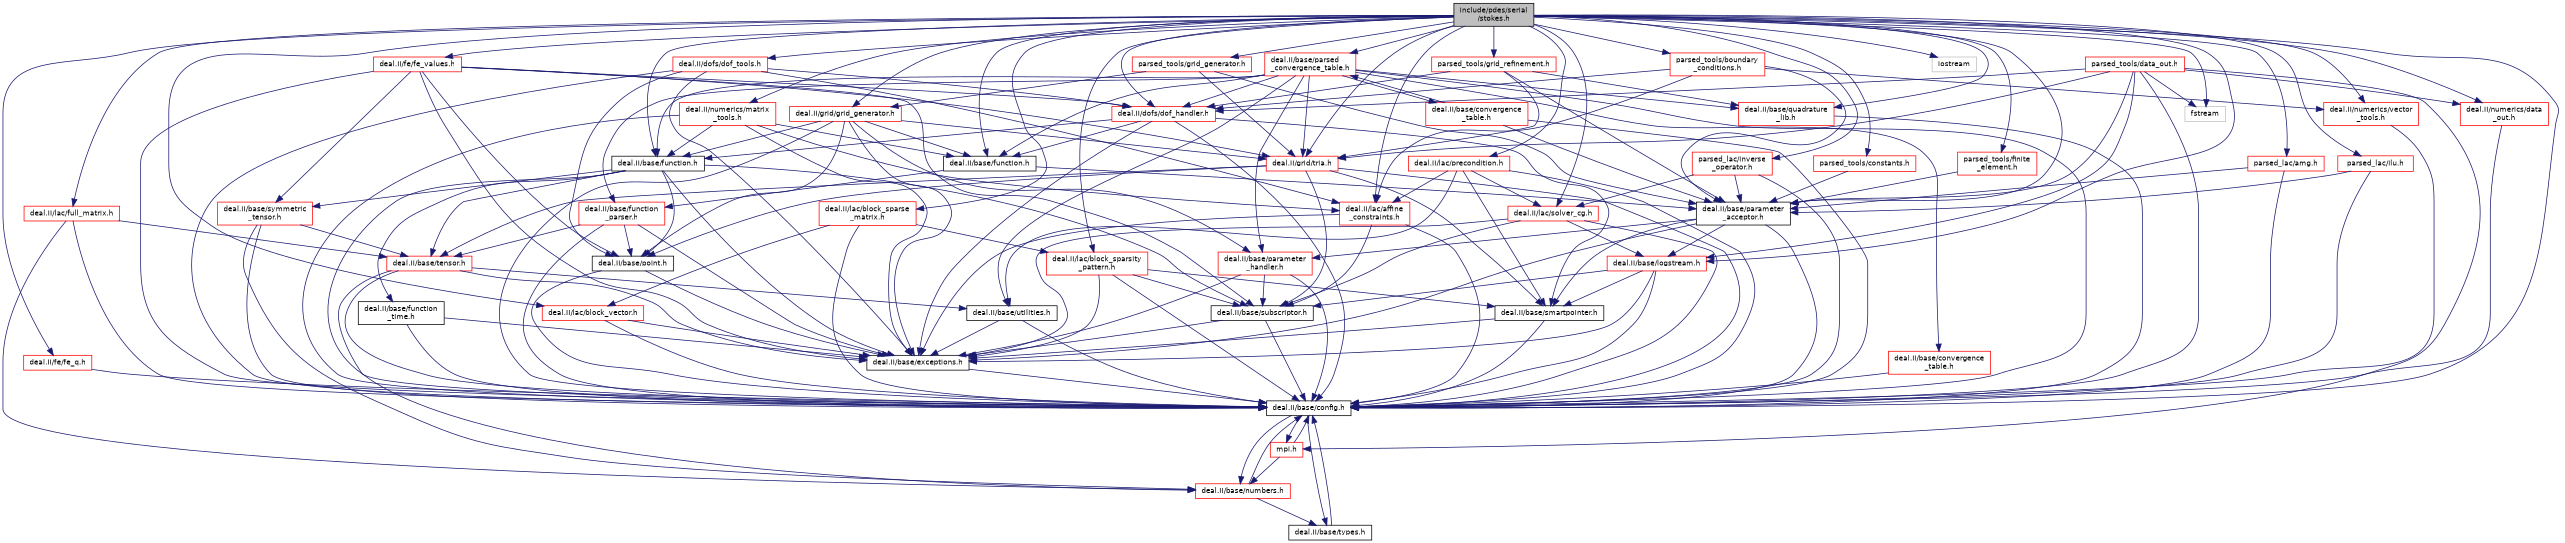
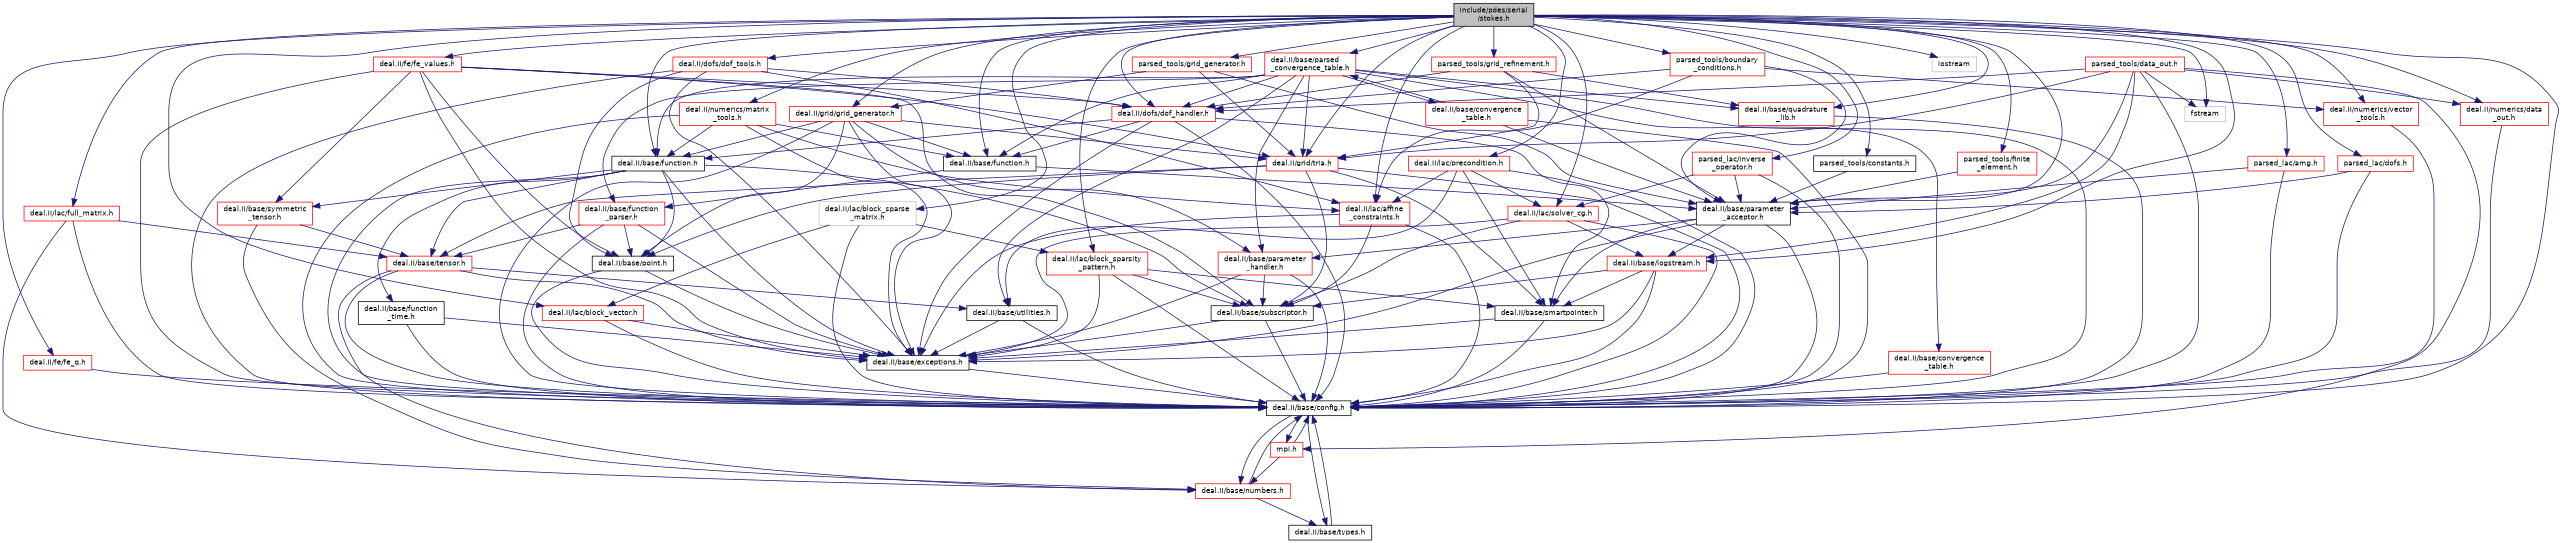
node "parsed_tools/constants.h": color red -> black
node "parsed_lac/ilu.h": label "parsed_lac/ilu.h" -> "parsed_lac/dofs.h"
node "deal.II/lac/block_sparse _matrix.h": color red -> grey75
edge "deal.II/base/symmetric _tensor.h" -> "deal.II/base/config.h": removed
